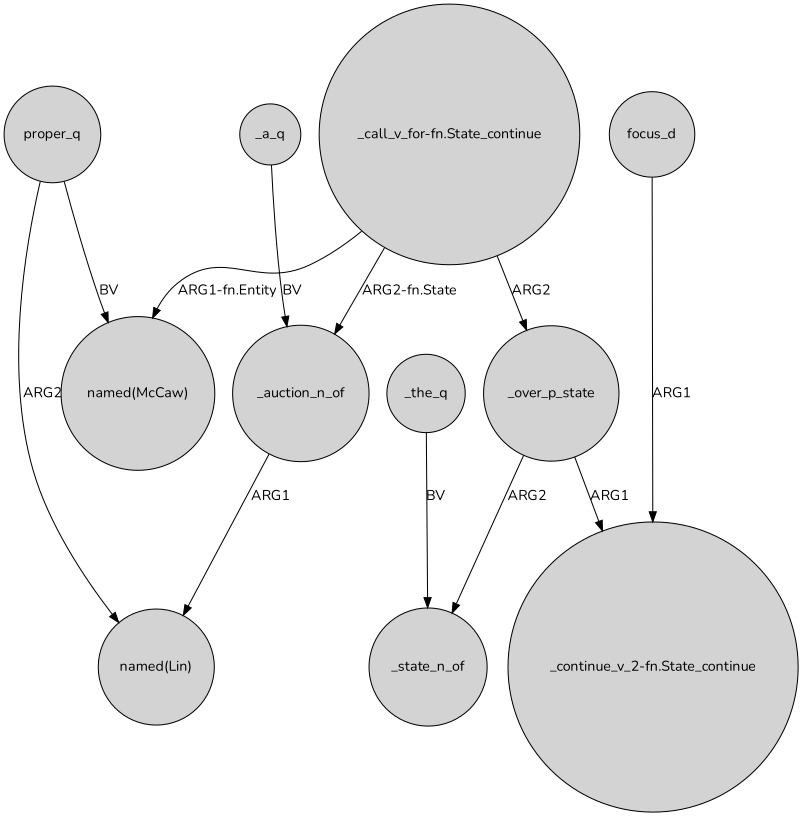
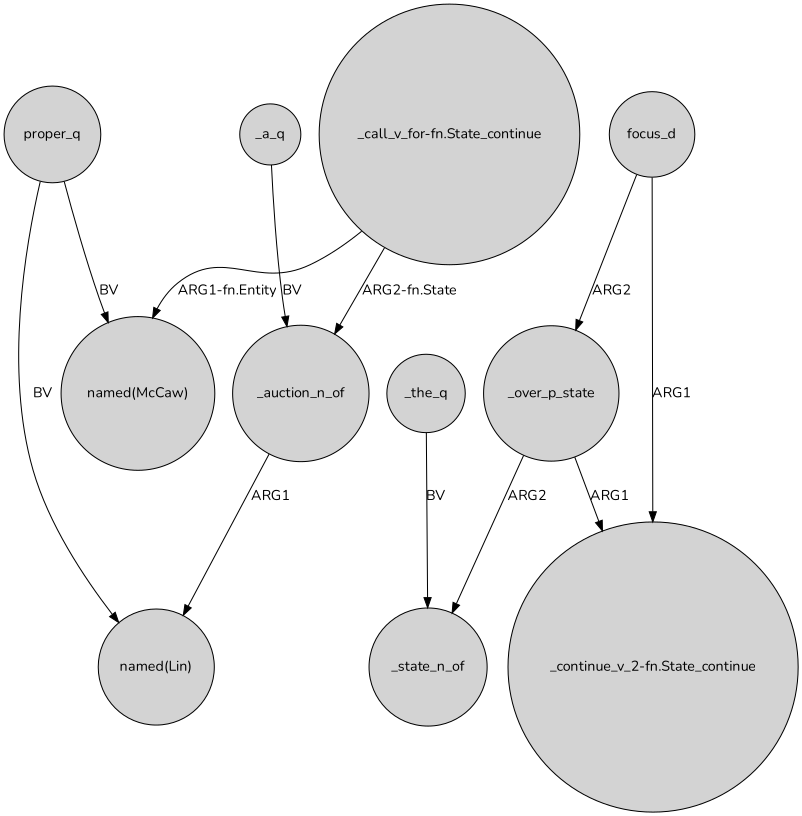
edge "_call_v_for-fn.State_continue" -> "_over_p_state": now "focus_d" -> "_over_p_state"
edge "proper_q" -> "named(Lin)": label "ARG2" -> "BV"
